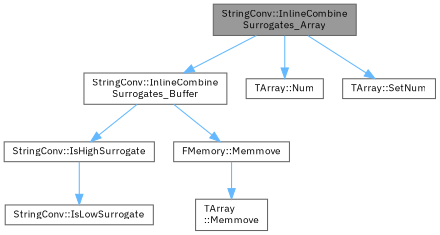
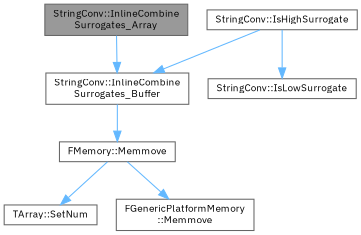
edge "StringConv::InlineCombine Surrogates_Array" -> "TArray::SetNum": now "FMemory::Memmove" -> "TArray::SetNum"
node "TArray::Num": removed
edge "StringConv::InlineCombine Surrogates_Buffer" -> "StringConv::IsHighSurrogate": reversed
node "TArray ::Memmove": label "TArray ::Memmove" -> "FGenericPlatformMemory ::Memmove"
